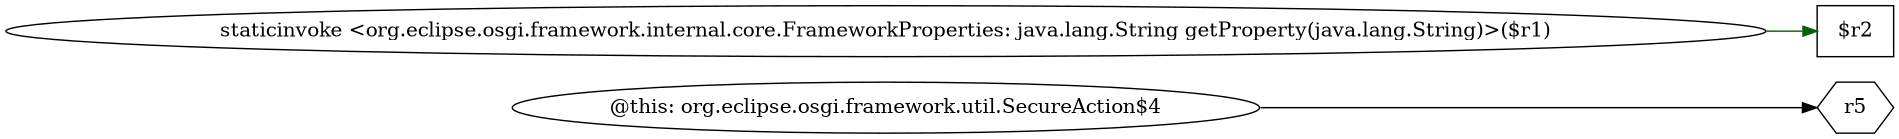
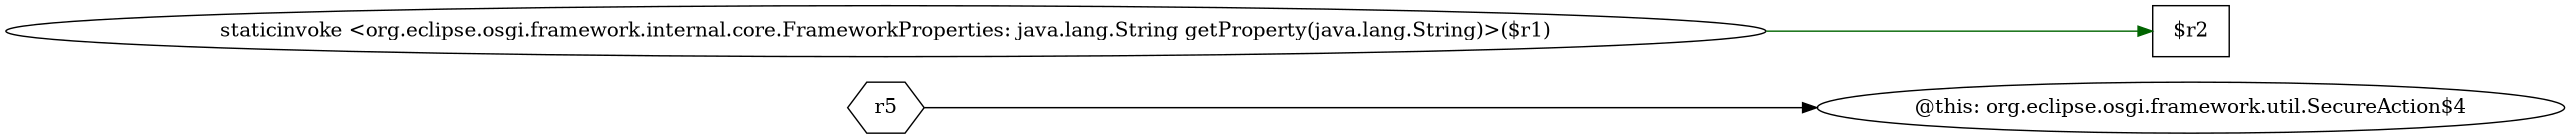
edge "@this: org.eclipse.osgi.framework.util.SecureAction$4" -> "r5": reversed
